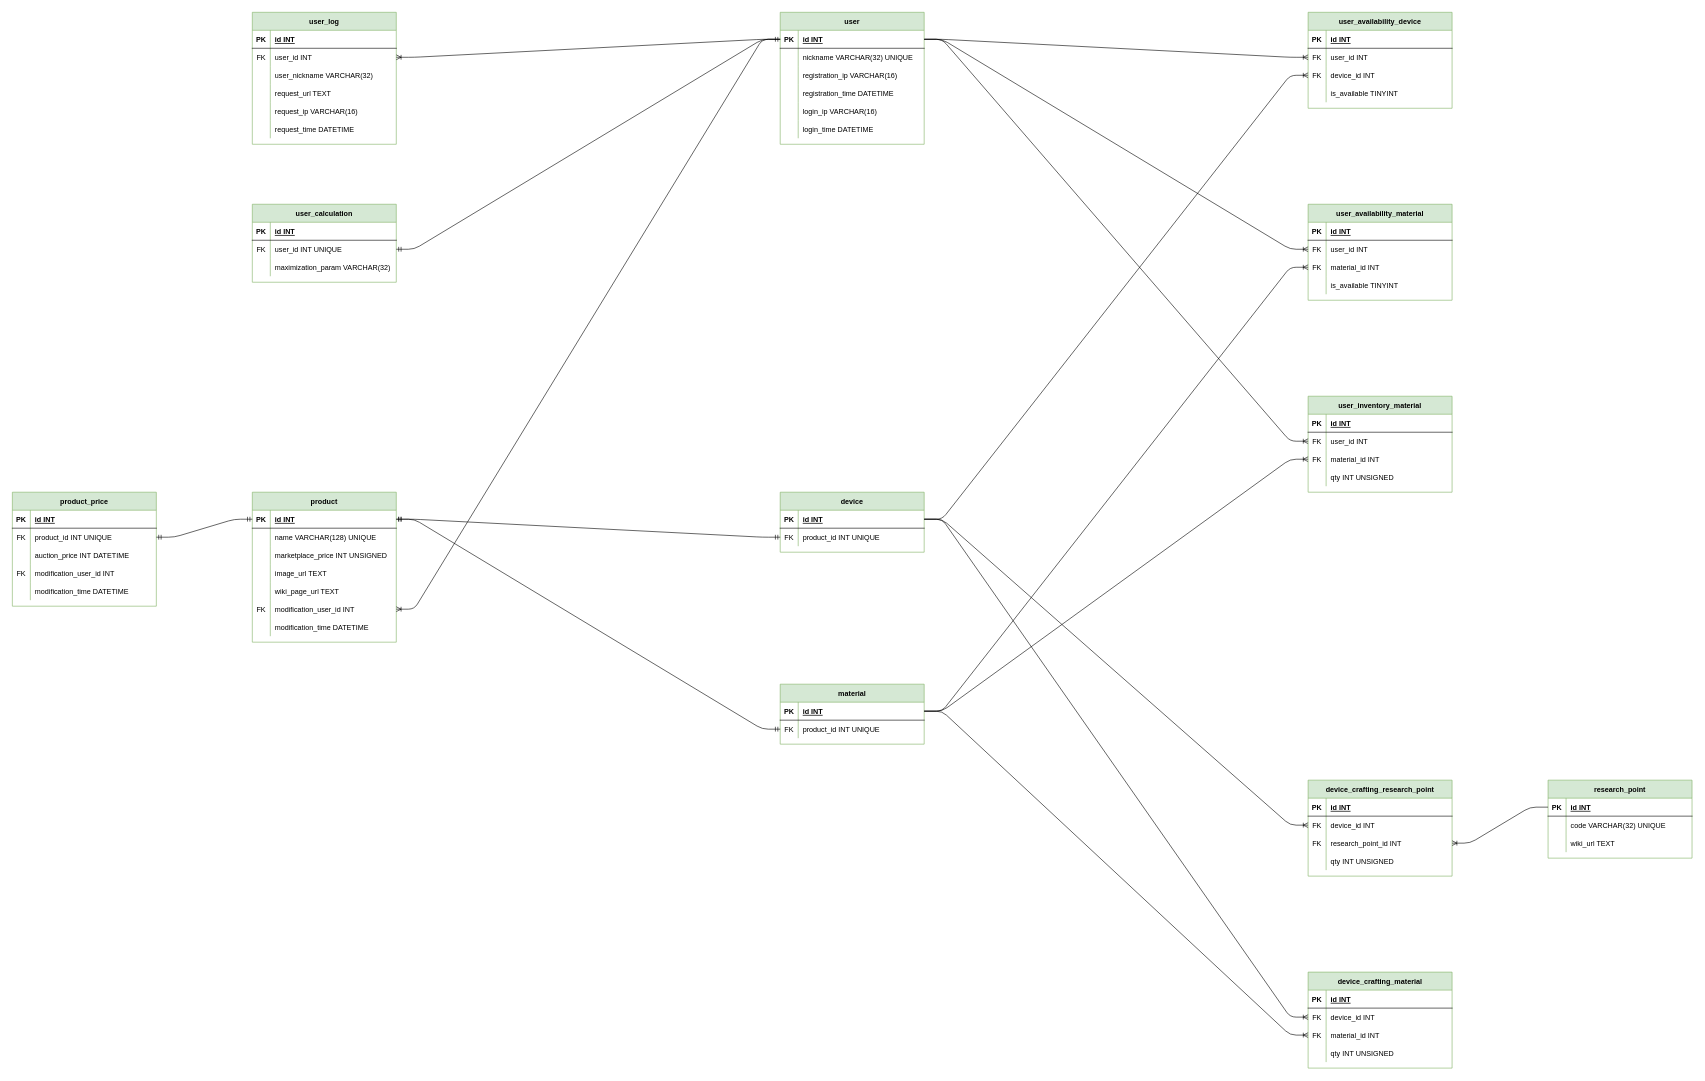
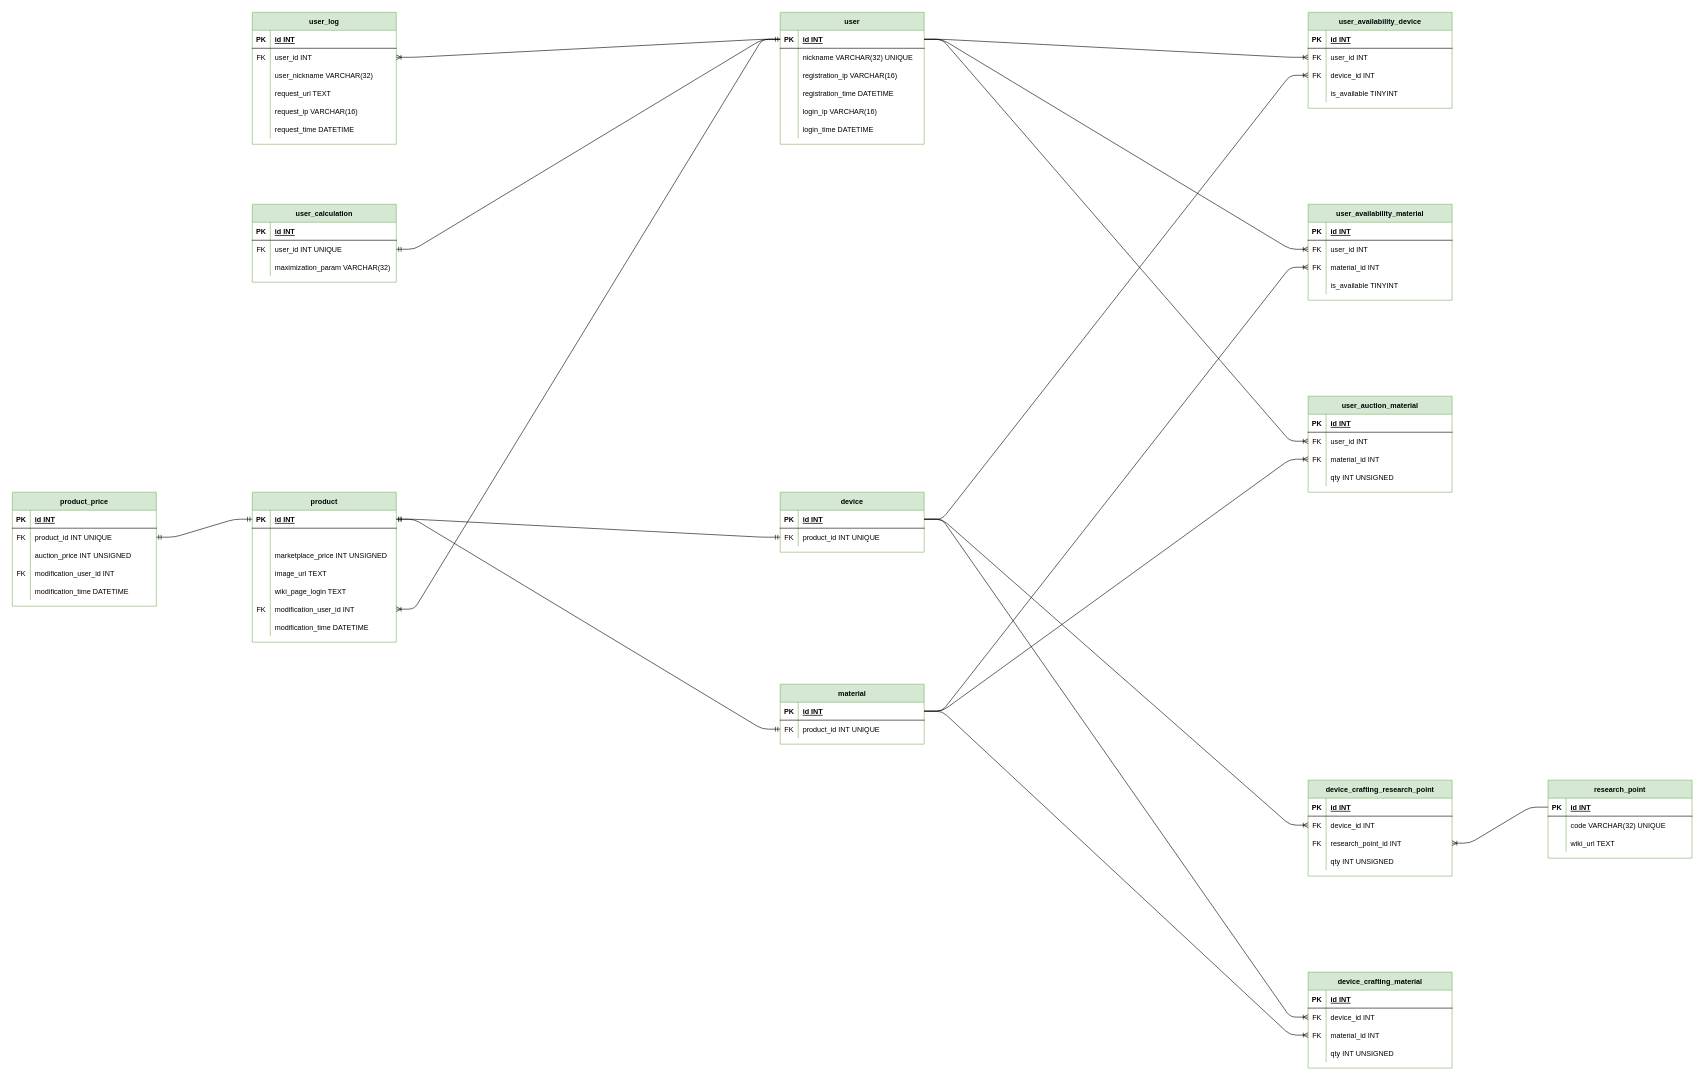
node "user_inventory_material": label "user_inventory_material" -> "user_auction_material"
node "name VARCHAR(128) UNIQUE": removed
node "auction_price INT DATETIME": label "auction_price INT DATETIME" -> "auction_price INT UNSIGNED"
node "wiki_page_url TEXT": label "wiki_page_url TEXT" -> "wiki_page_login TEXT"
